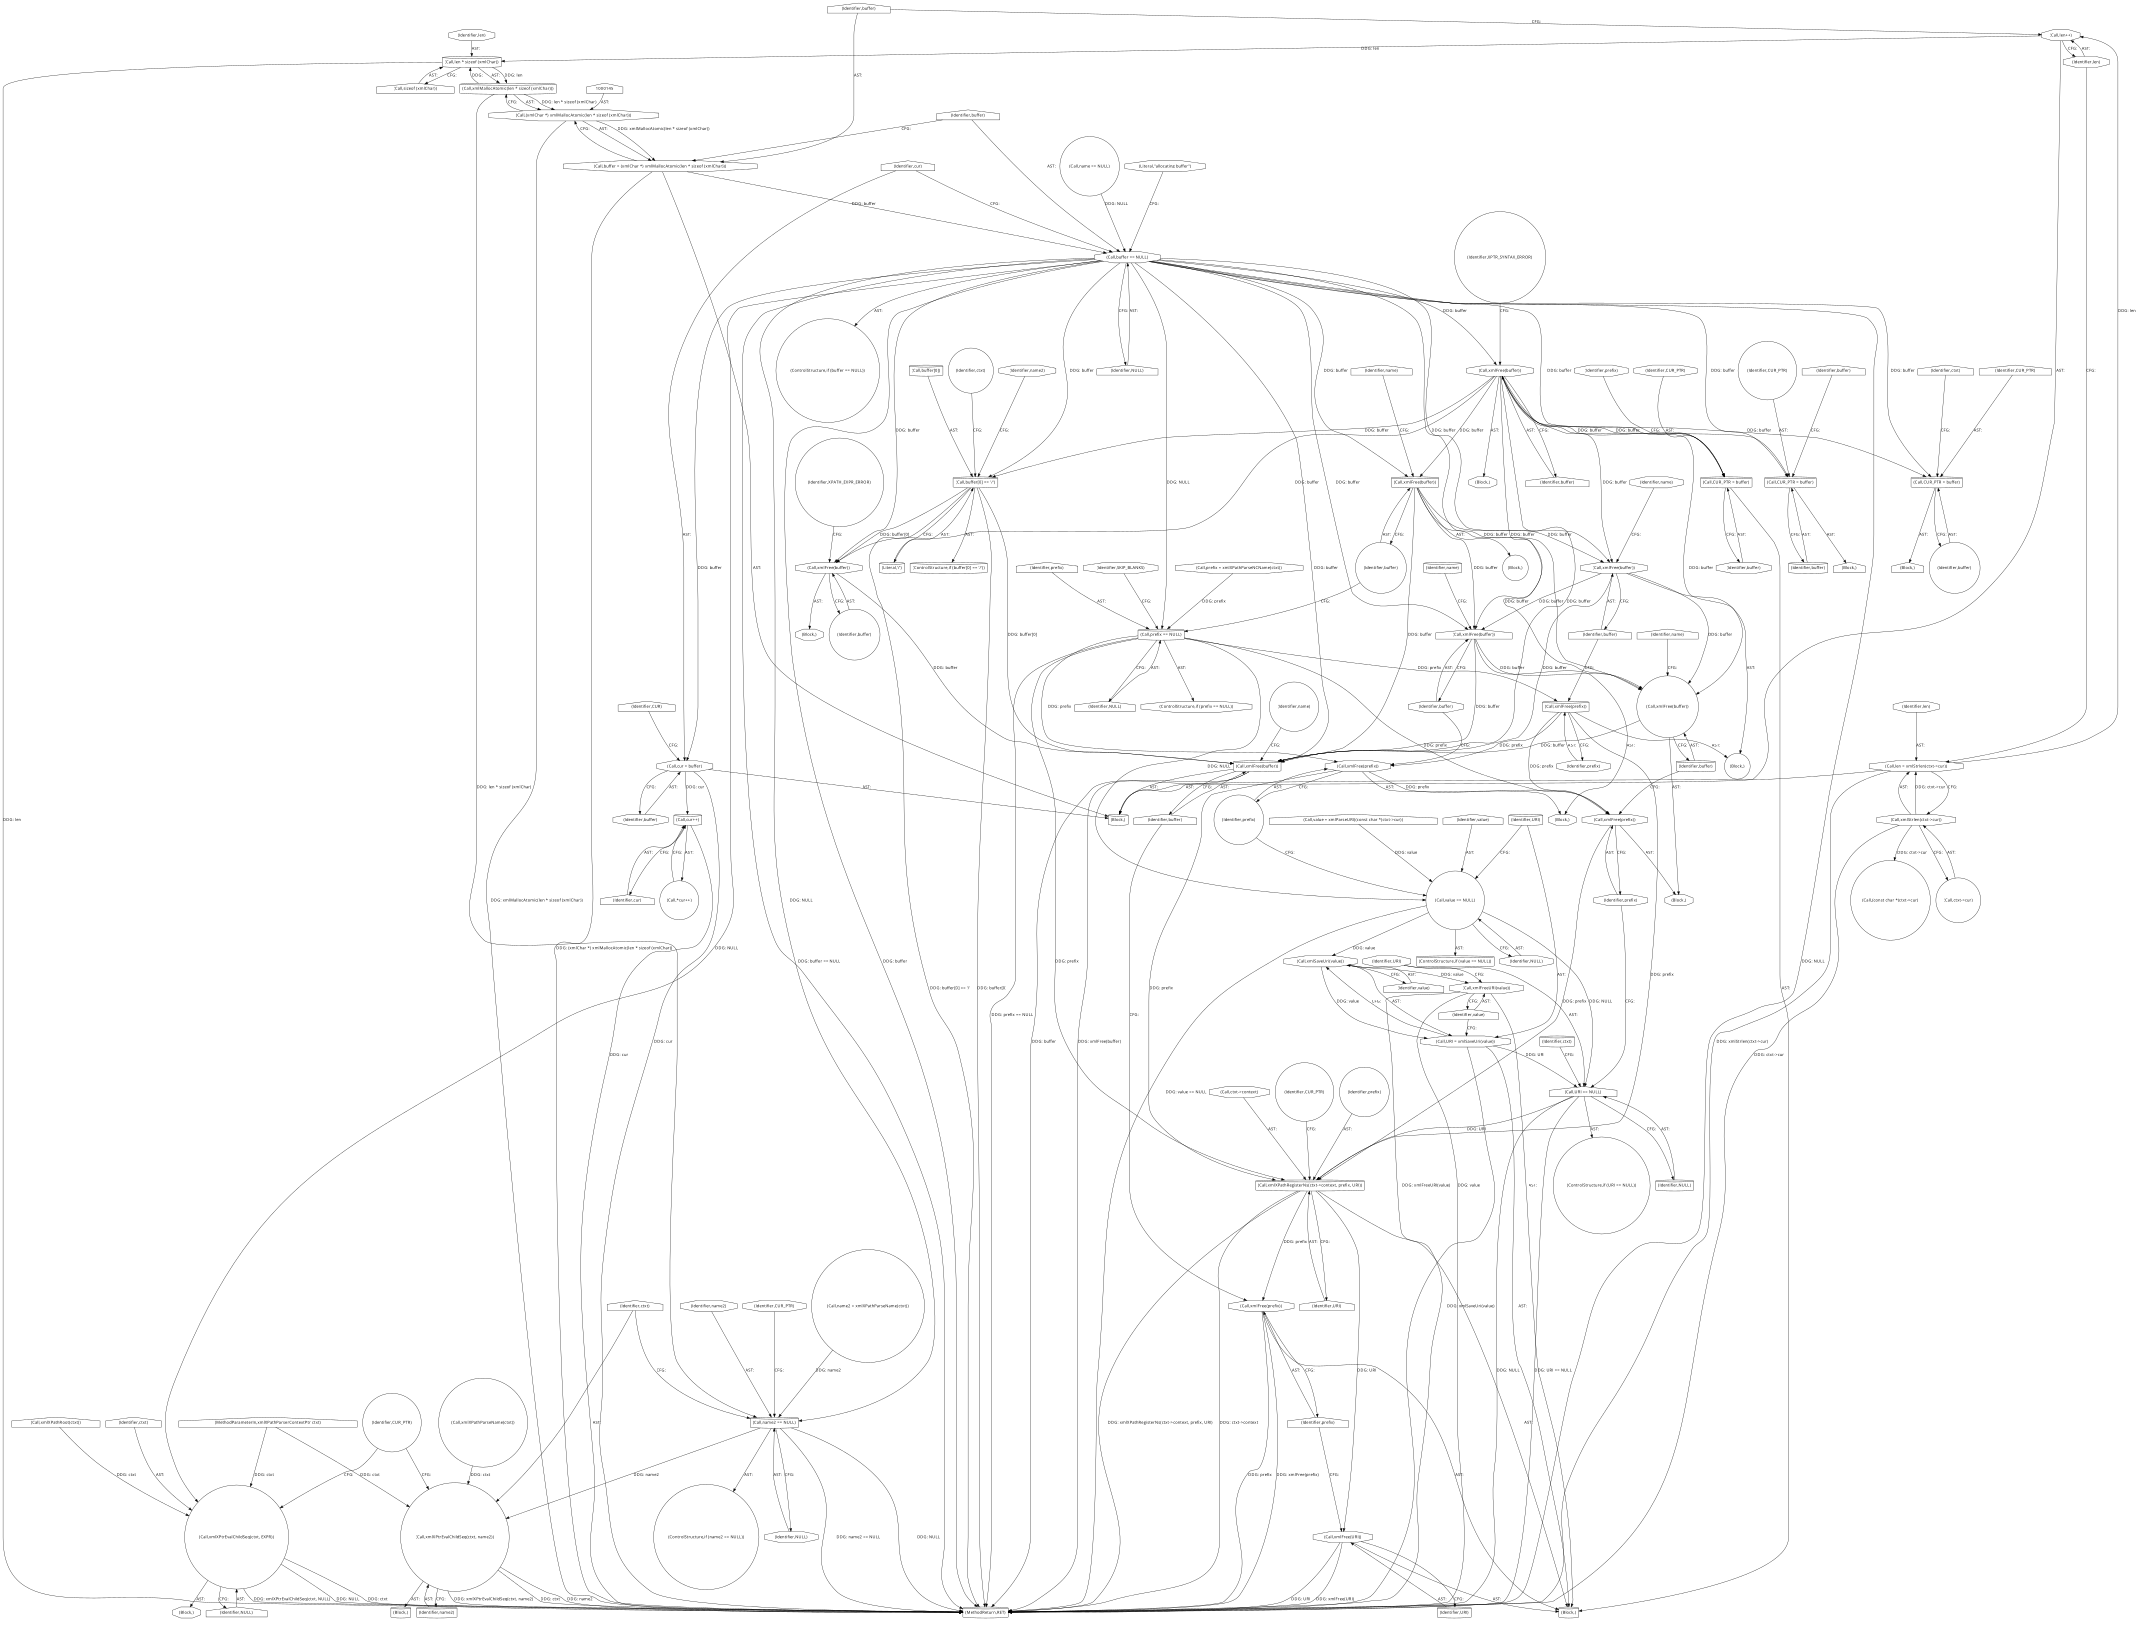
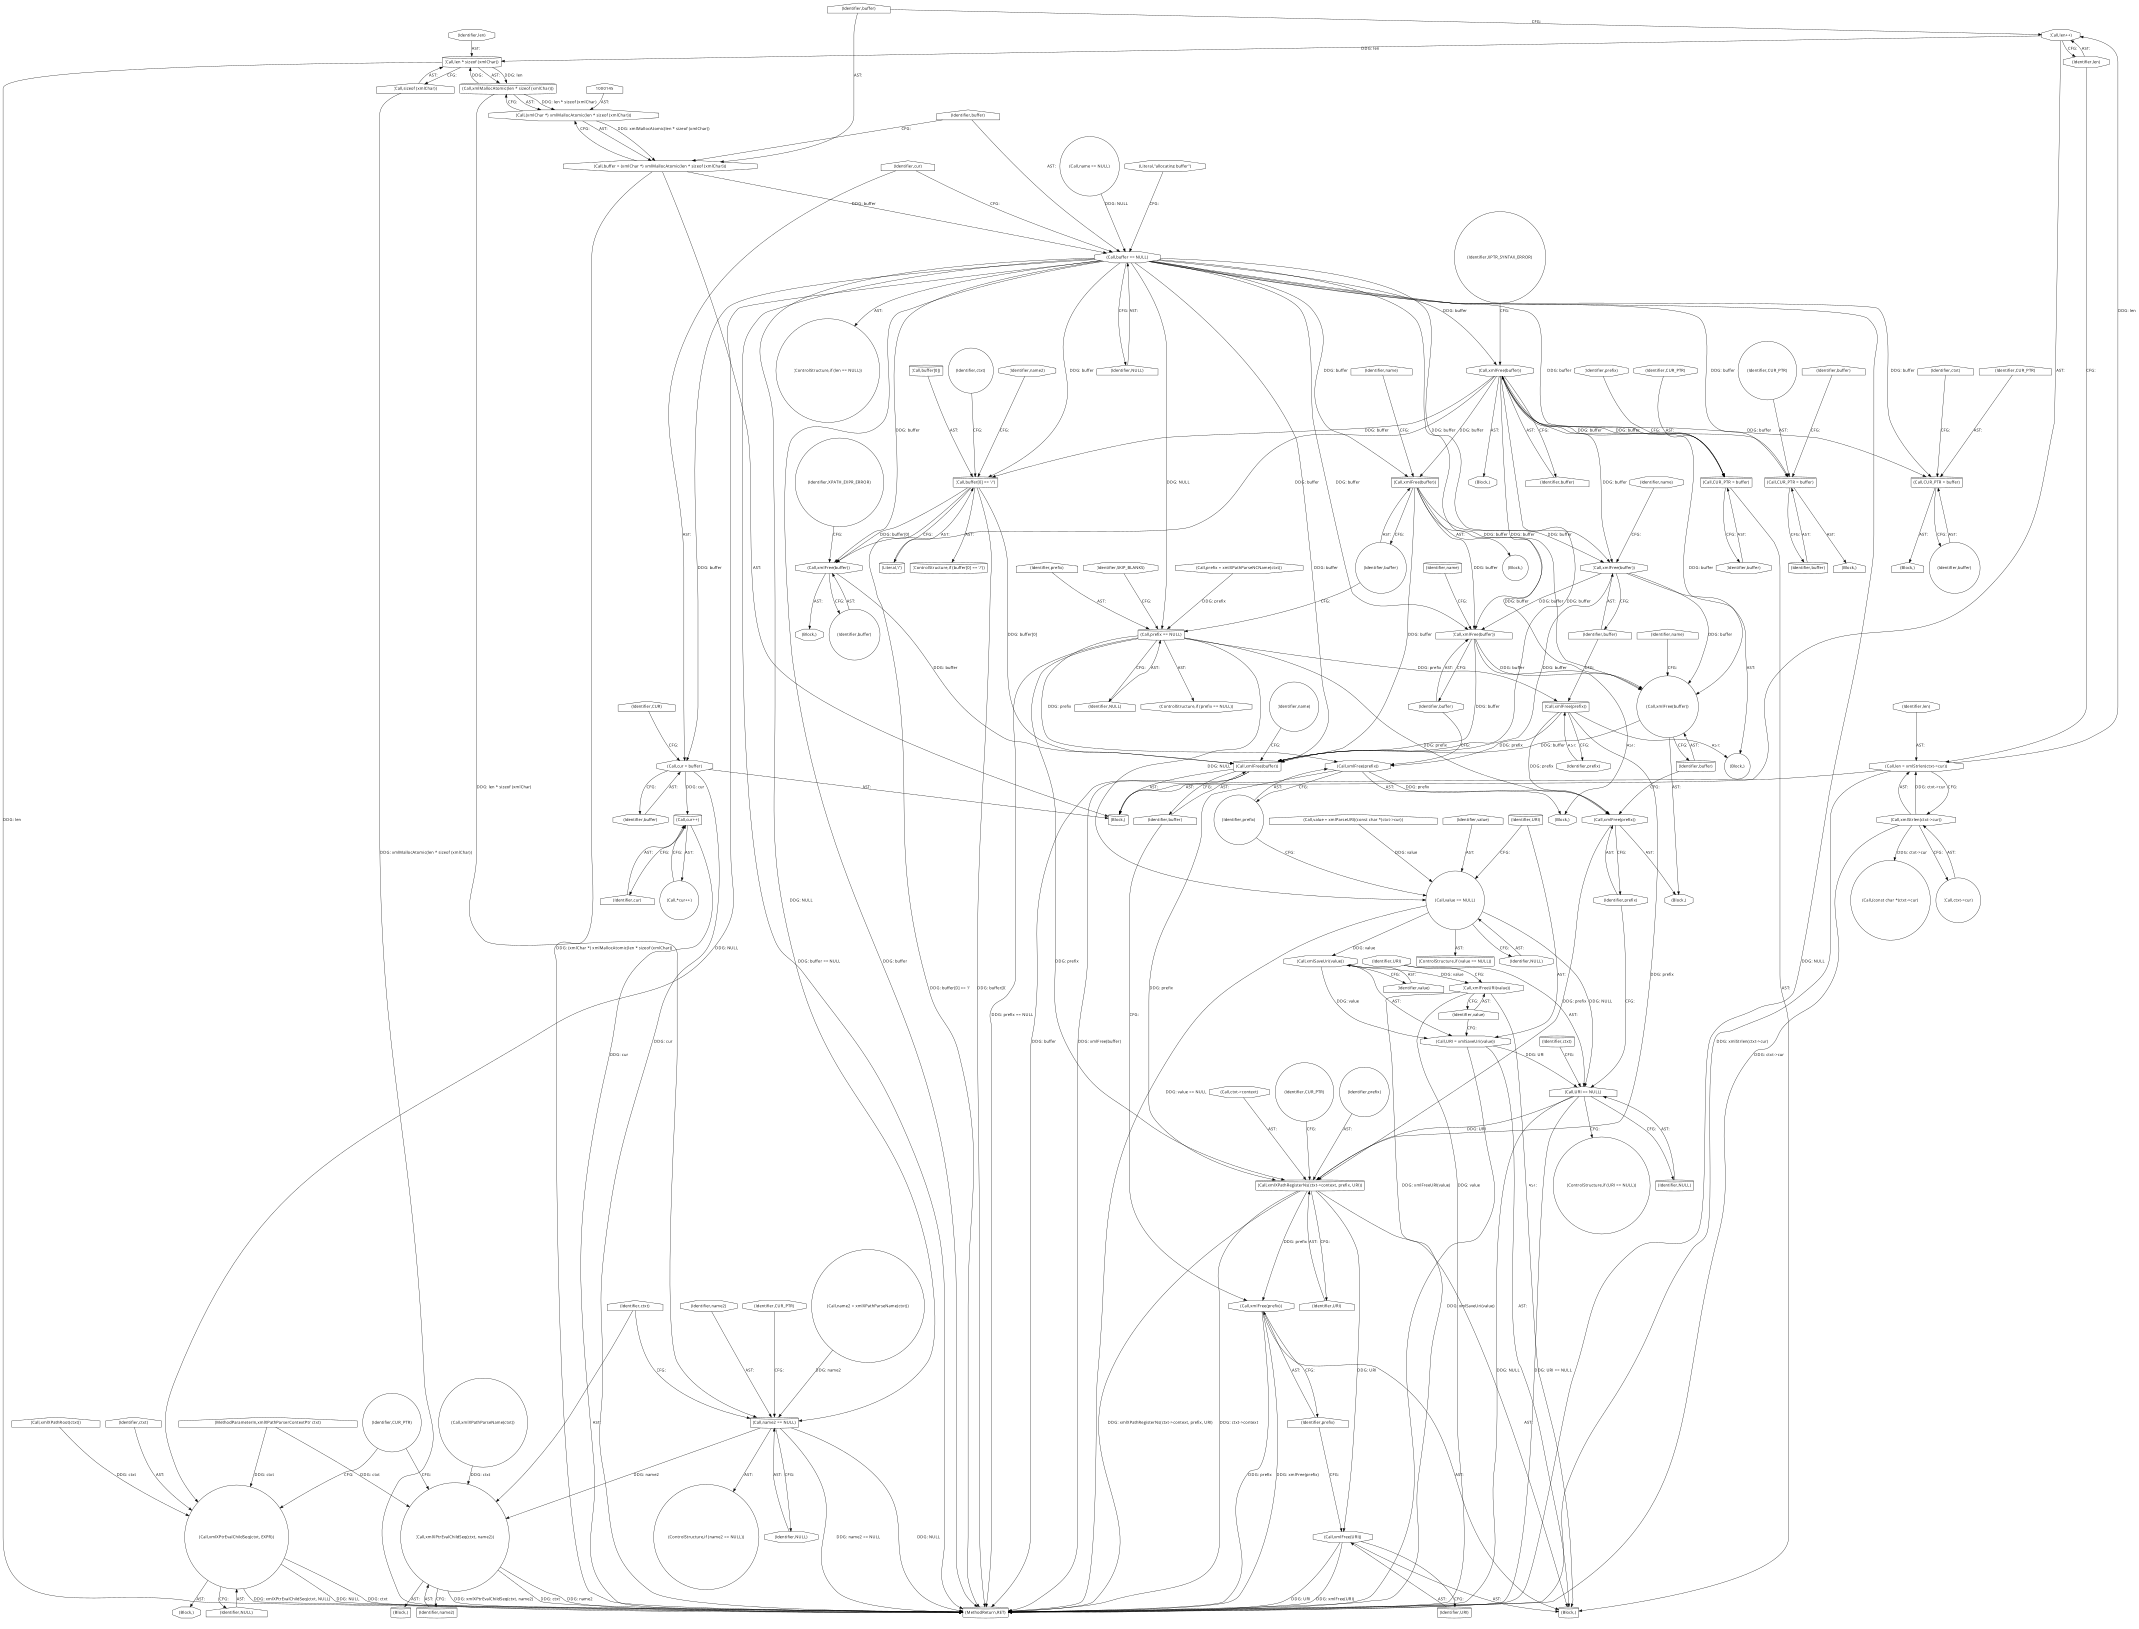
node "(ControlStructure,if (buffer == NULL))": label "(ControlStructure,if (buffer == NULL))" -> "(ControlStructure,if (len == NULL))"
edge "(Call,URI = xmlSaveUri(value))" -> "(Call,xmlSaveUri(value))": removed, label "CFG:"
edge "(Call,(xmlChar *) xmlMallocAtomic(len * sizeof (xmlChar)))" -> "(MethodReturn,RET)": now "(Call,sizeof (xmlChar))" -> "(MethodReturn,RET)"
edge "(Call,URI == NULL)" -> "(ControlStructure,if (URI == NULL))": label "AST: " -> "CFG: "
